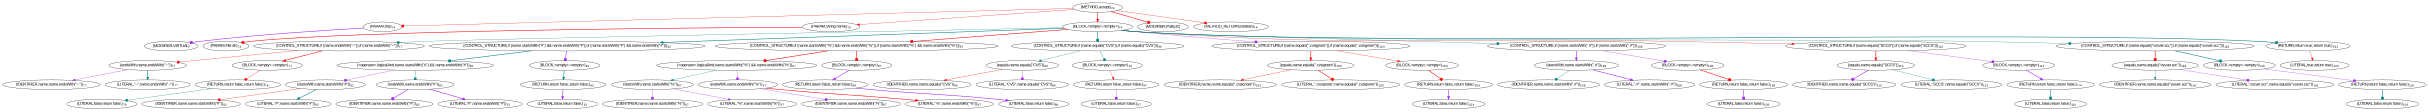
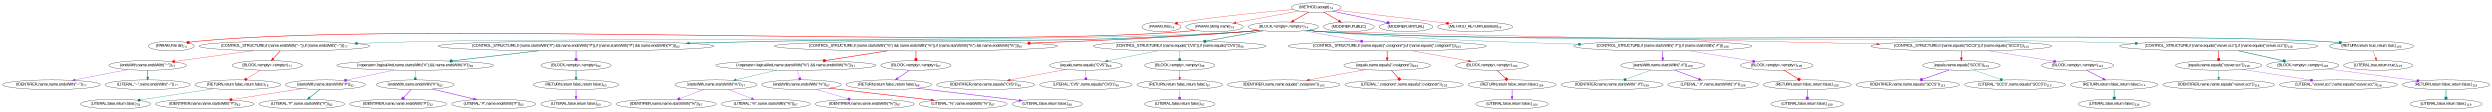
edge "(METHOD,accept)" -> "(MODIFIER,PUBLIC)": arrowhead box -> normal
edge "(PARAM,this)" -> "(MODIFIER,VIRTUAL)": now "(METHOD,accept)" -> "(MODIFIER,VIRTUAL)"
